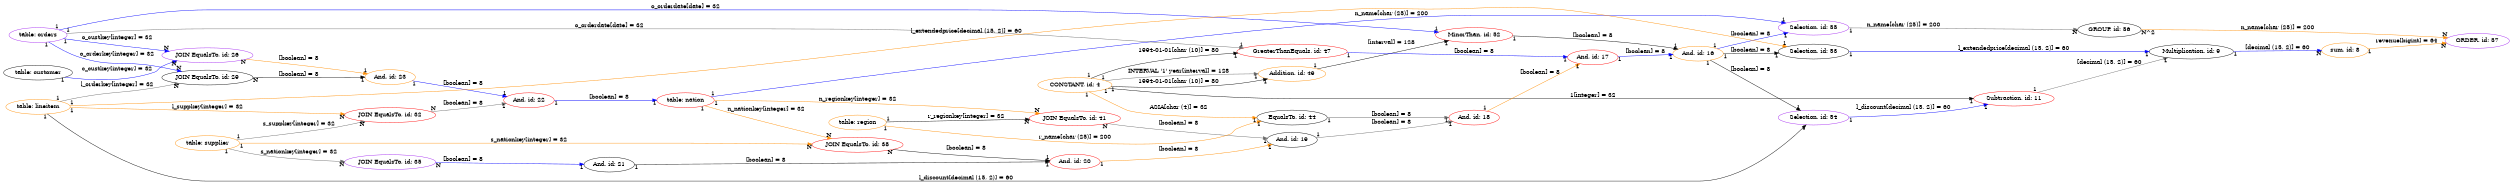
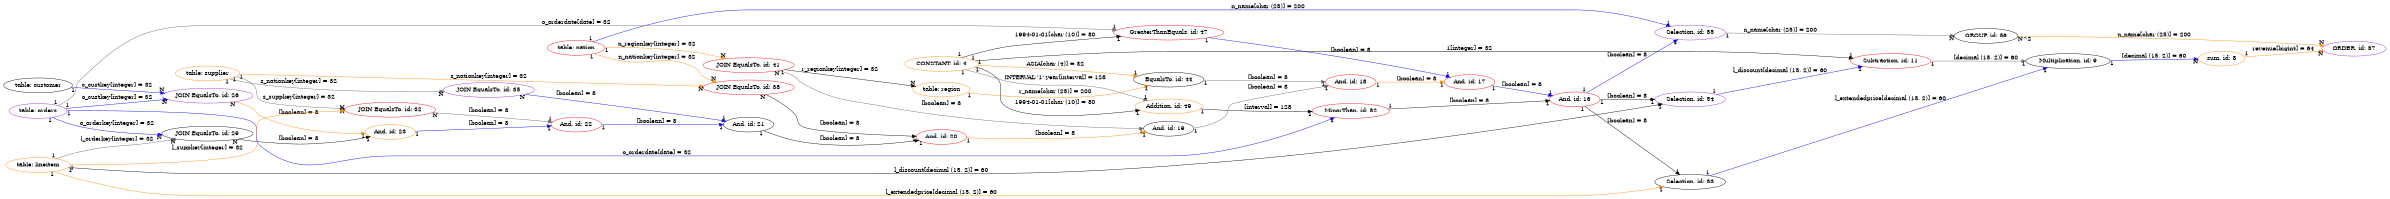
node "And, id: 16": color darkorange -> red
edge "And, id: 22" -> "table: nation": now "And, id: 22" -> "And, id: 21"
edge "table: region" -> "JOIN EqualsTo, id: 41": reversed
